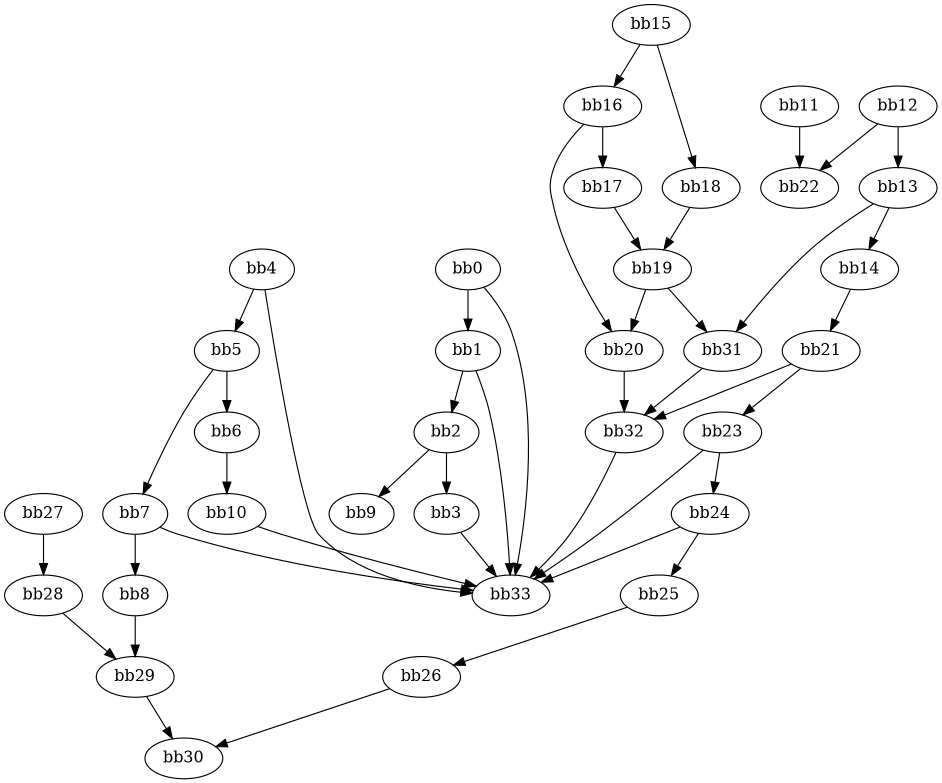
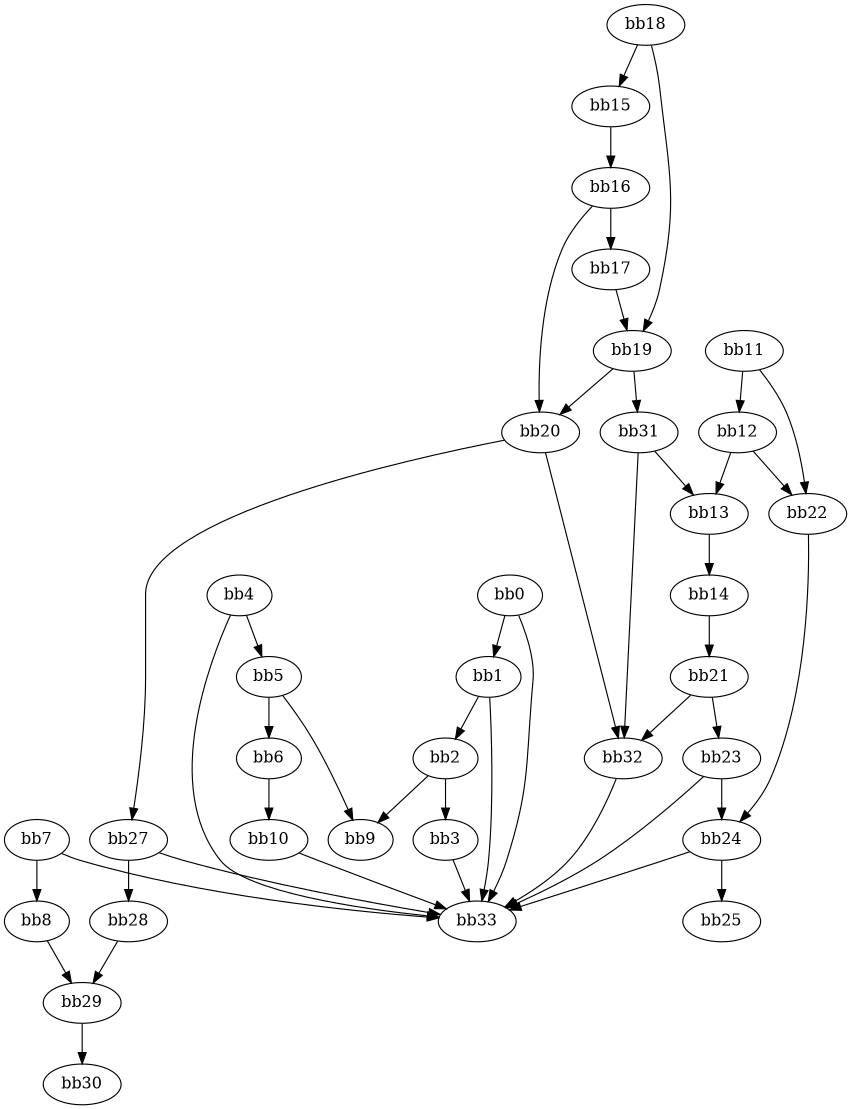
edge "bb15" -> "bb18": reversed
edge "bb13" -> "bb31": reversed
edge "bb11" -> "bb12": added
edge "bb5" -> "bb7": now "bb5" -> "bb9"
edge "bb20" -> "bb27": added
node "bb26": removed
edge "bb22" -> "bb24": added
edge "bb27" -> "bb33": added
